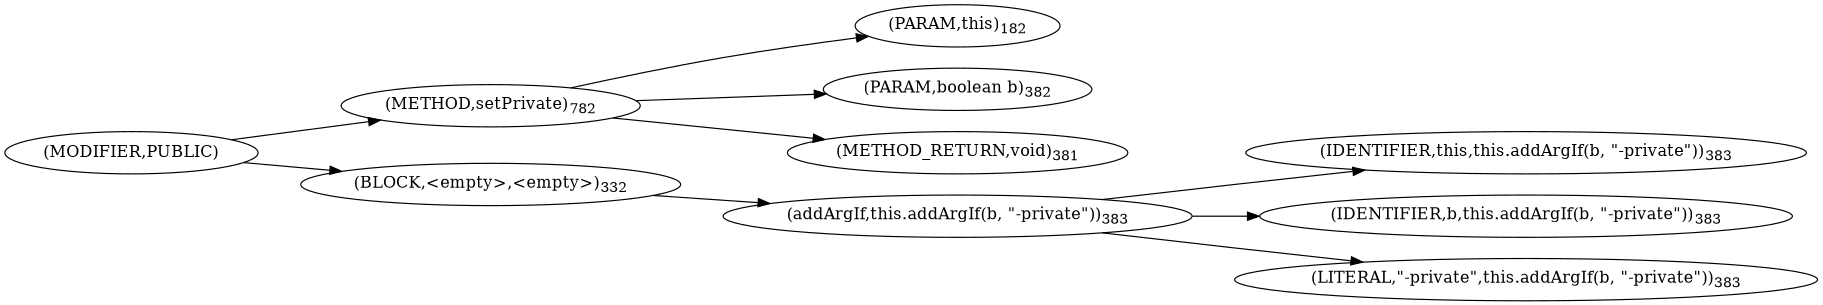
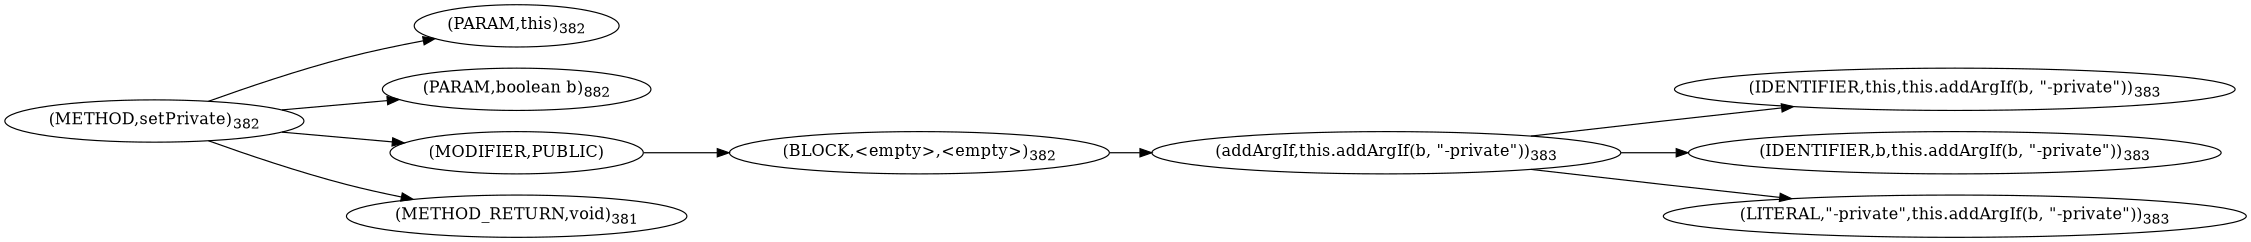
node "(PARAM,this)": text "182" -> "382"
node "(PARAM,boolean b)": text "382" -> "882"
node "(METHOD,setPrivate)": text "782" -> "382"
edge "(MODIFIER,PUBLIC)" -> "(METHOD,setPrivate)": reversed
node "(BLOCK,<empty>,<empty>)": text "332" -> "382"
